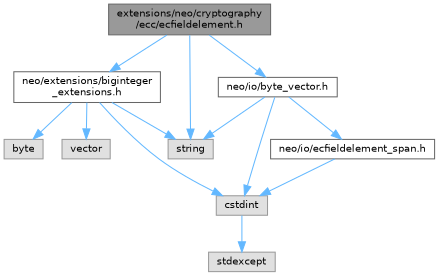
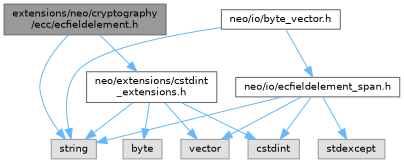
edge "extensions/neo/cryptography /ecc/ecfieldelement.h" -> "neo/io/byte_vector.h": removed
node "neo/extensions/biginteger _extensions.h": label "neo/extensions/biginteger _extensions.h" -> "neo/extensions/cstdint _extensions.h"
edge "neo/io/ecfieldelement_span.h" -> "vector": added
edge "neo/io/ecfieldelement_span.h" -> "string": added
edge "neo/io/byte_vector.h" -> "cstdint": removed
edge "cstdint" -> "stdexcept": now "neo/io/ecfieldelement_span.h" -> "stdexcept"
